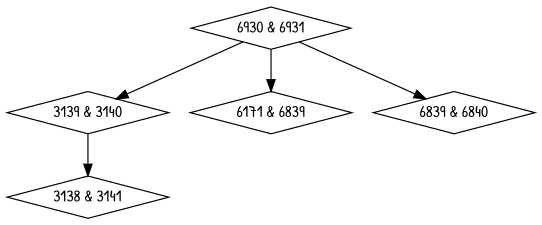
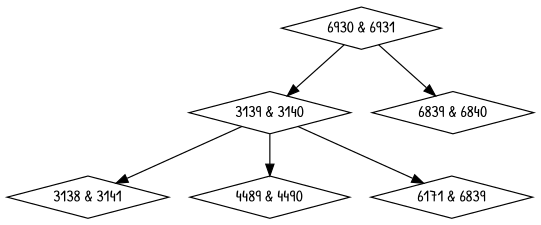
edge "6930 & 6931" -> "6171 & 6839": now "3139 & 3140" -> "6171 & 6839"
node "4489 & 4490": added
